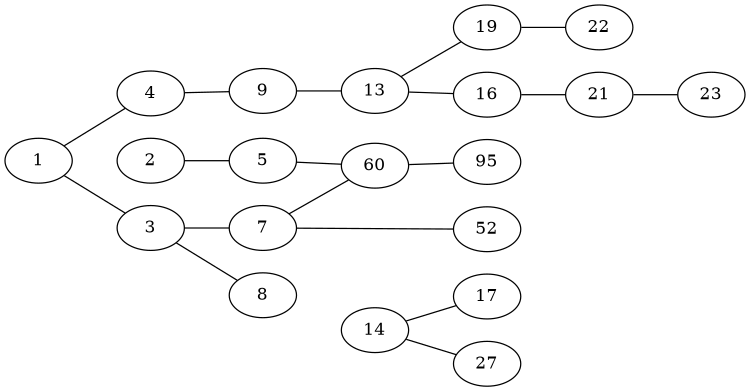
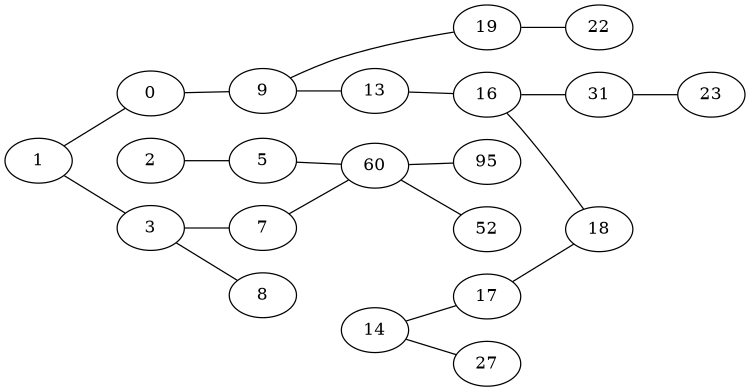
edge "19" -- "13": now "19" -- "9"
node "4": label "4" -> "0"
node "21": label "21" -> "31"
edge "7" -- "52": now "60" -- "52"
node "18": added
